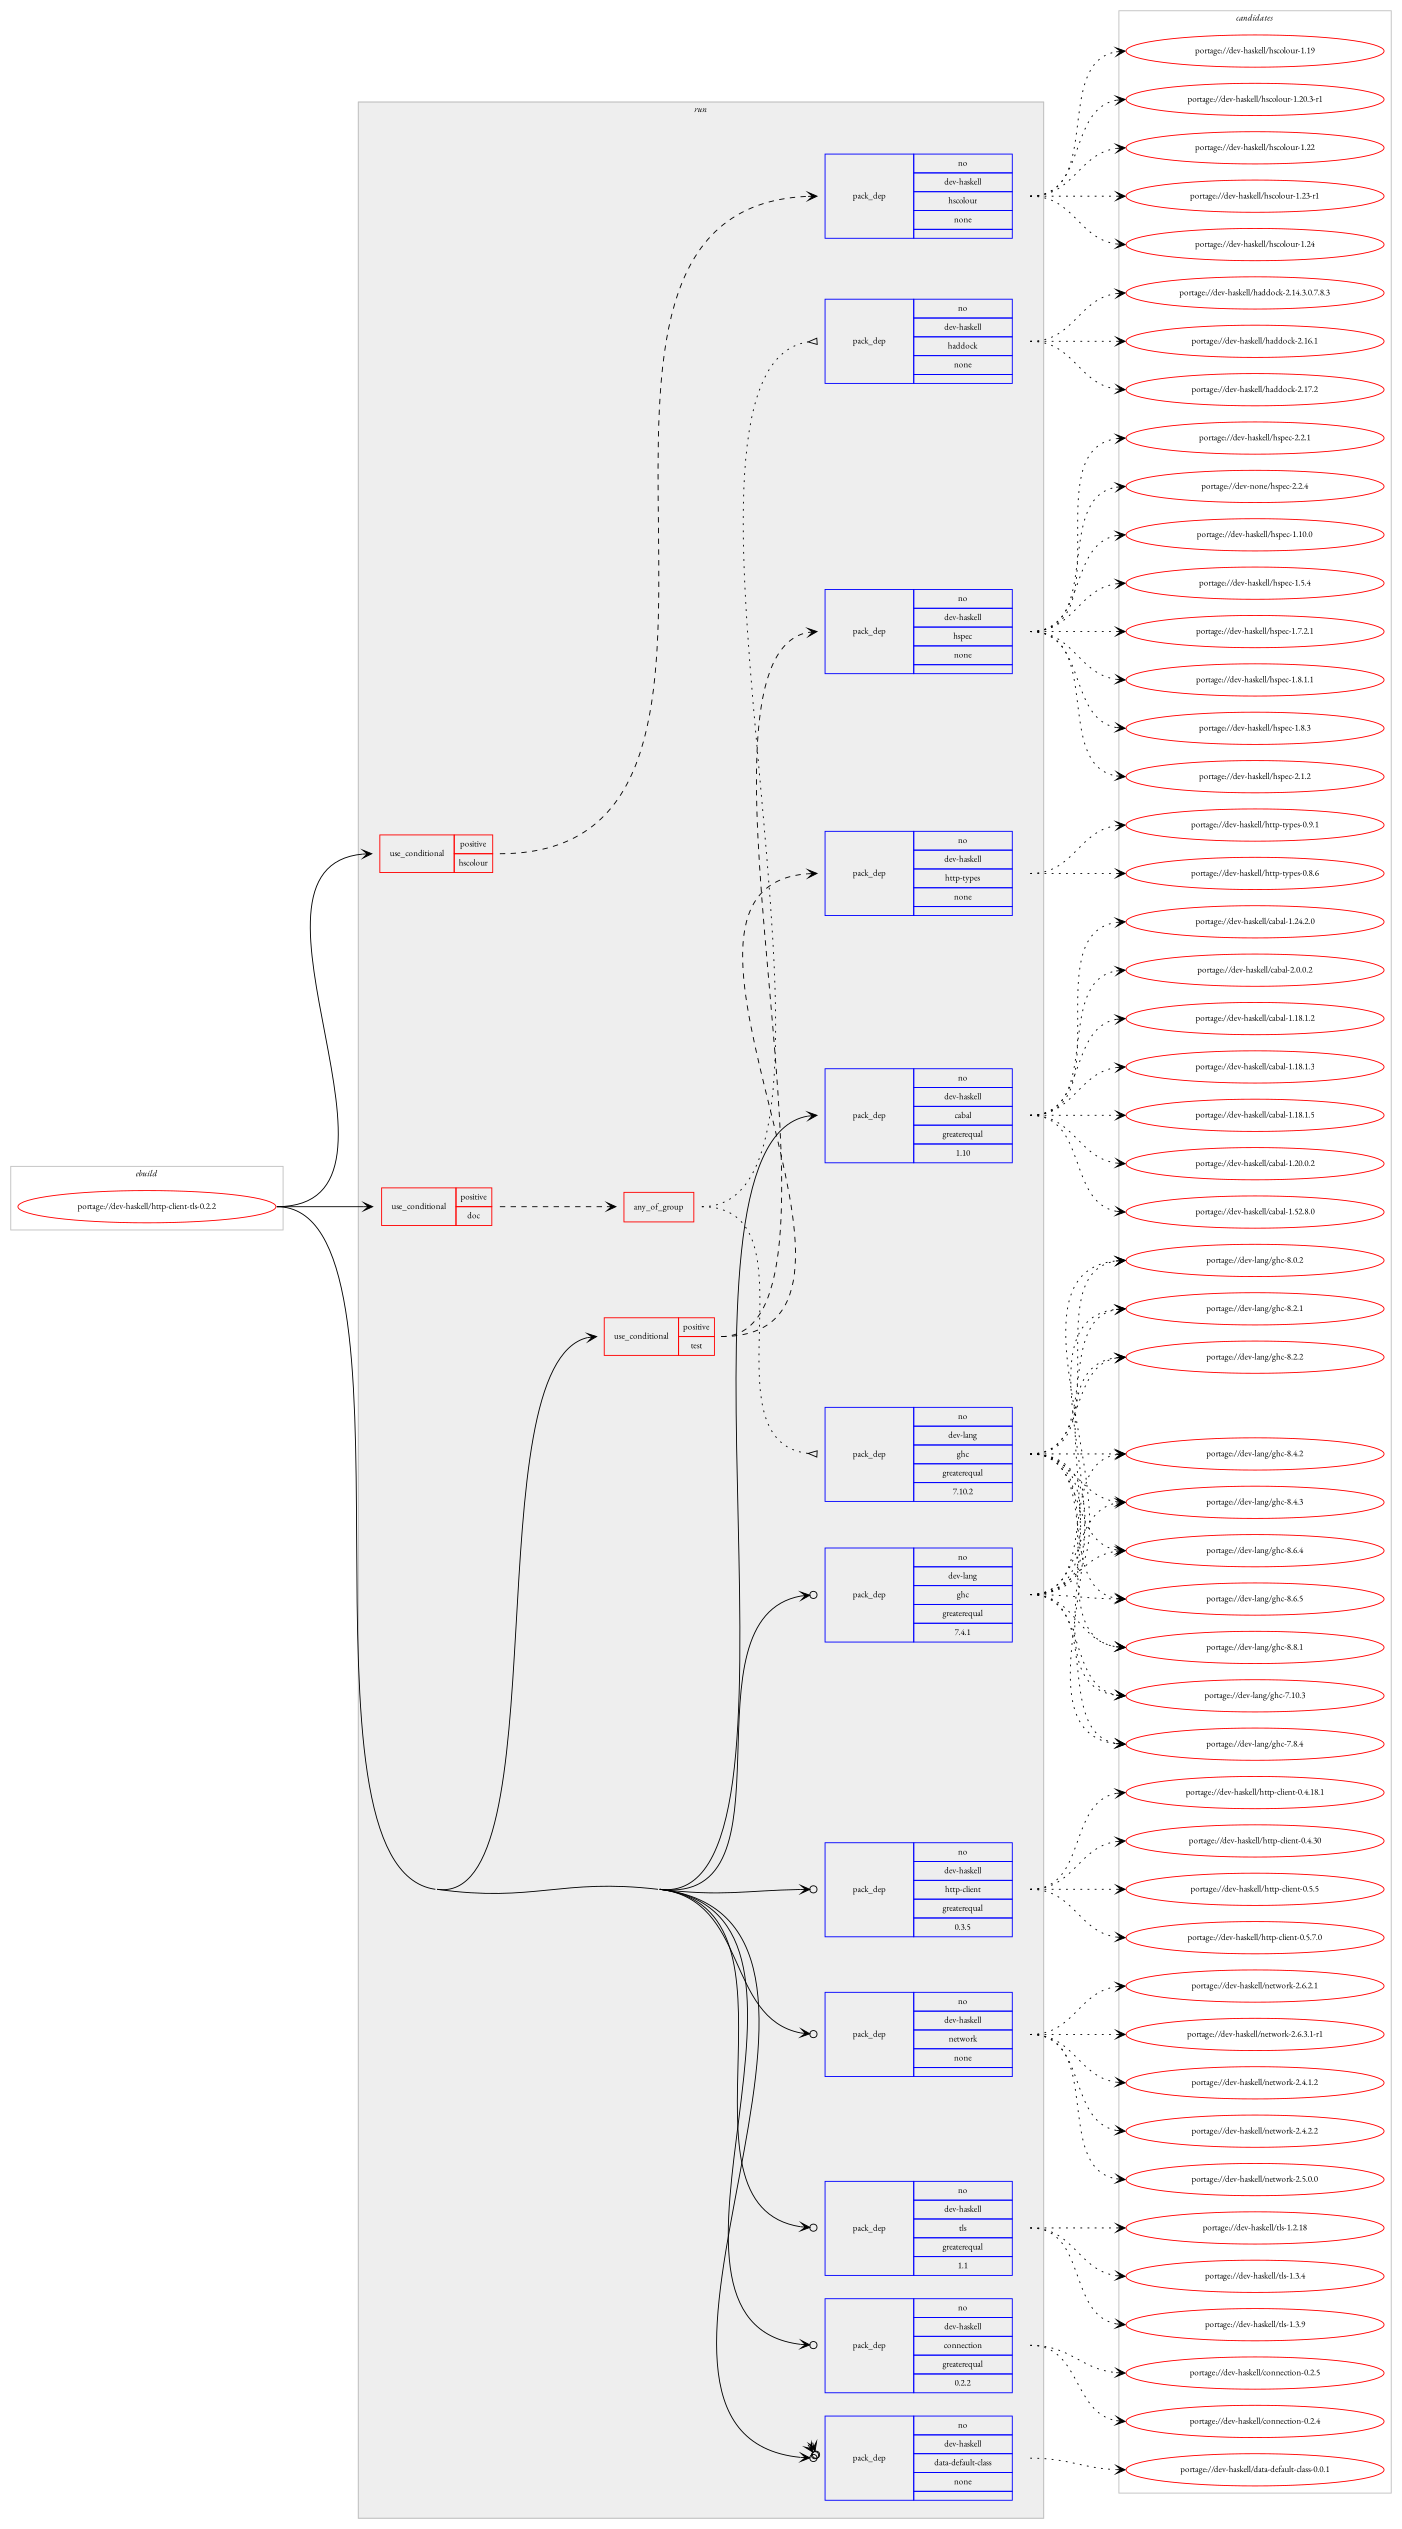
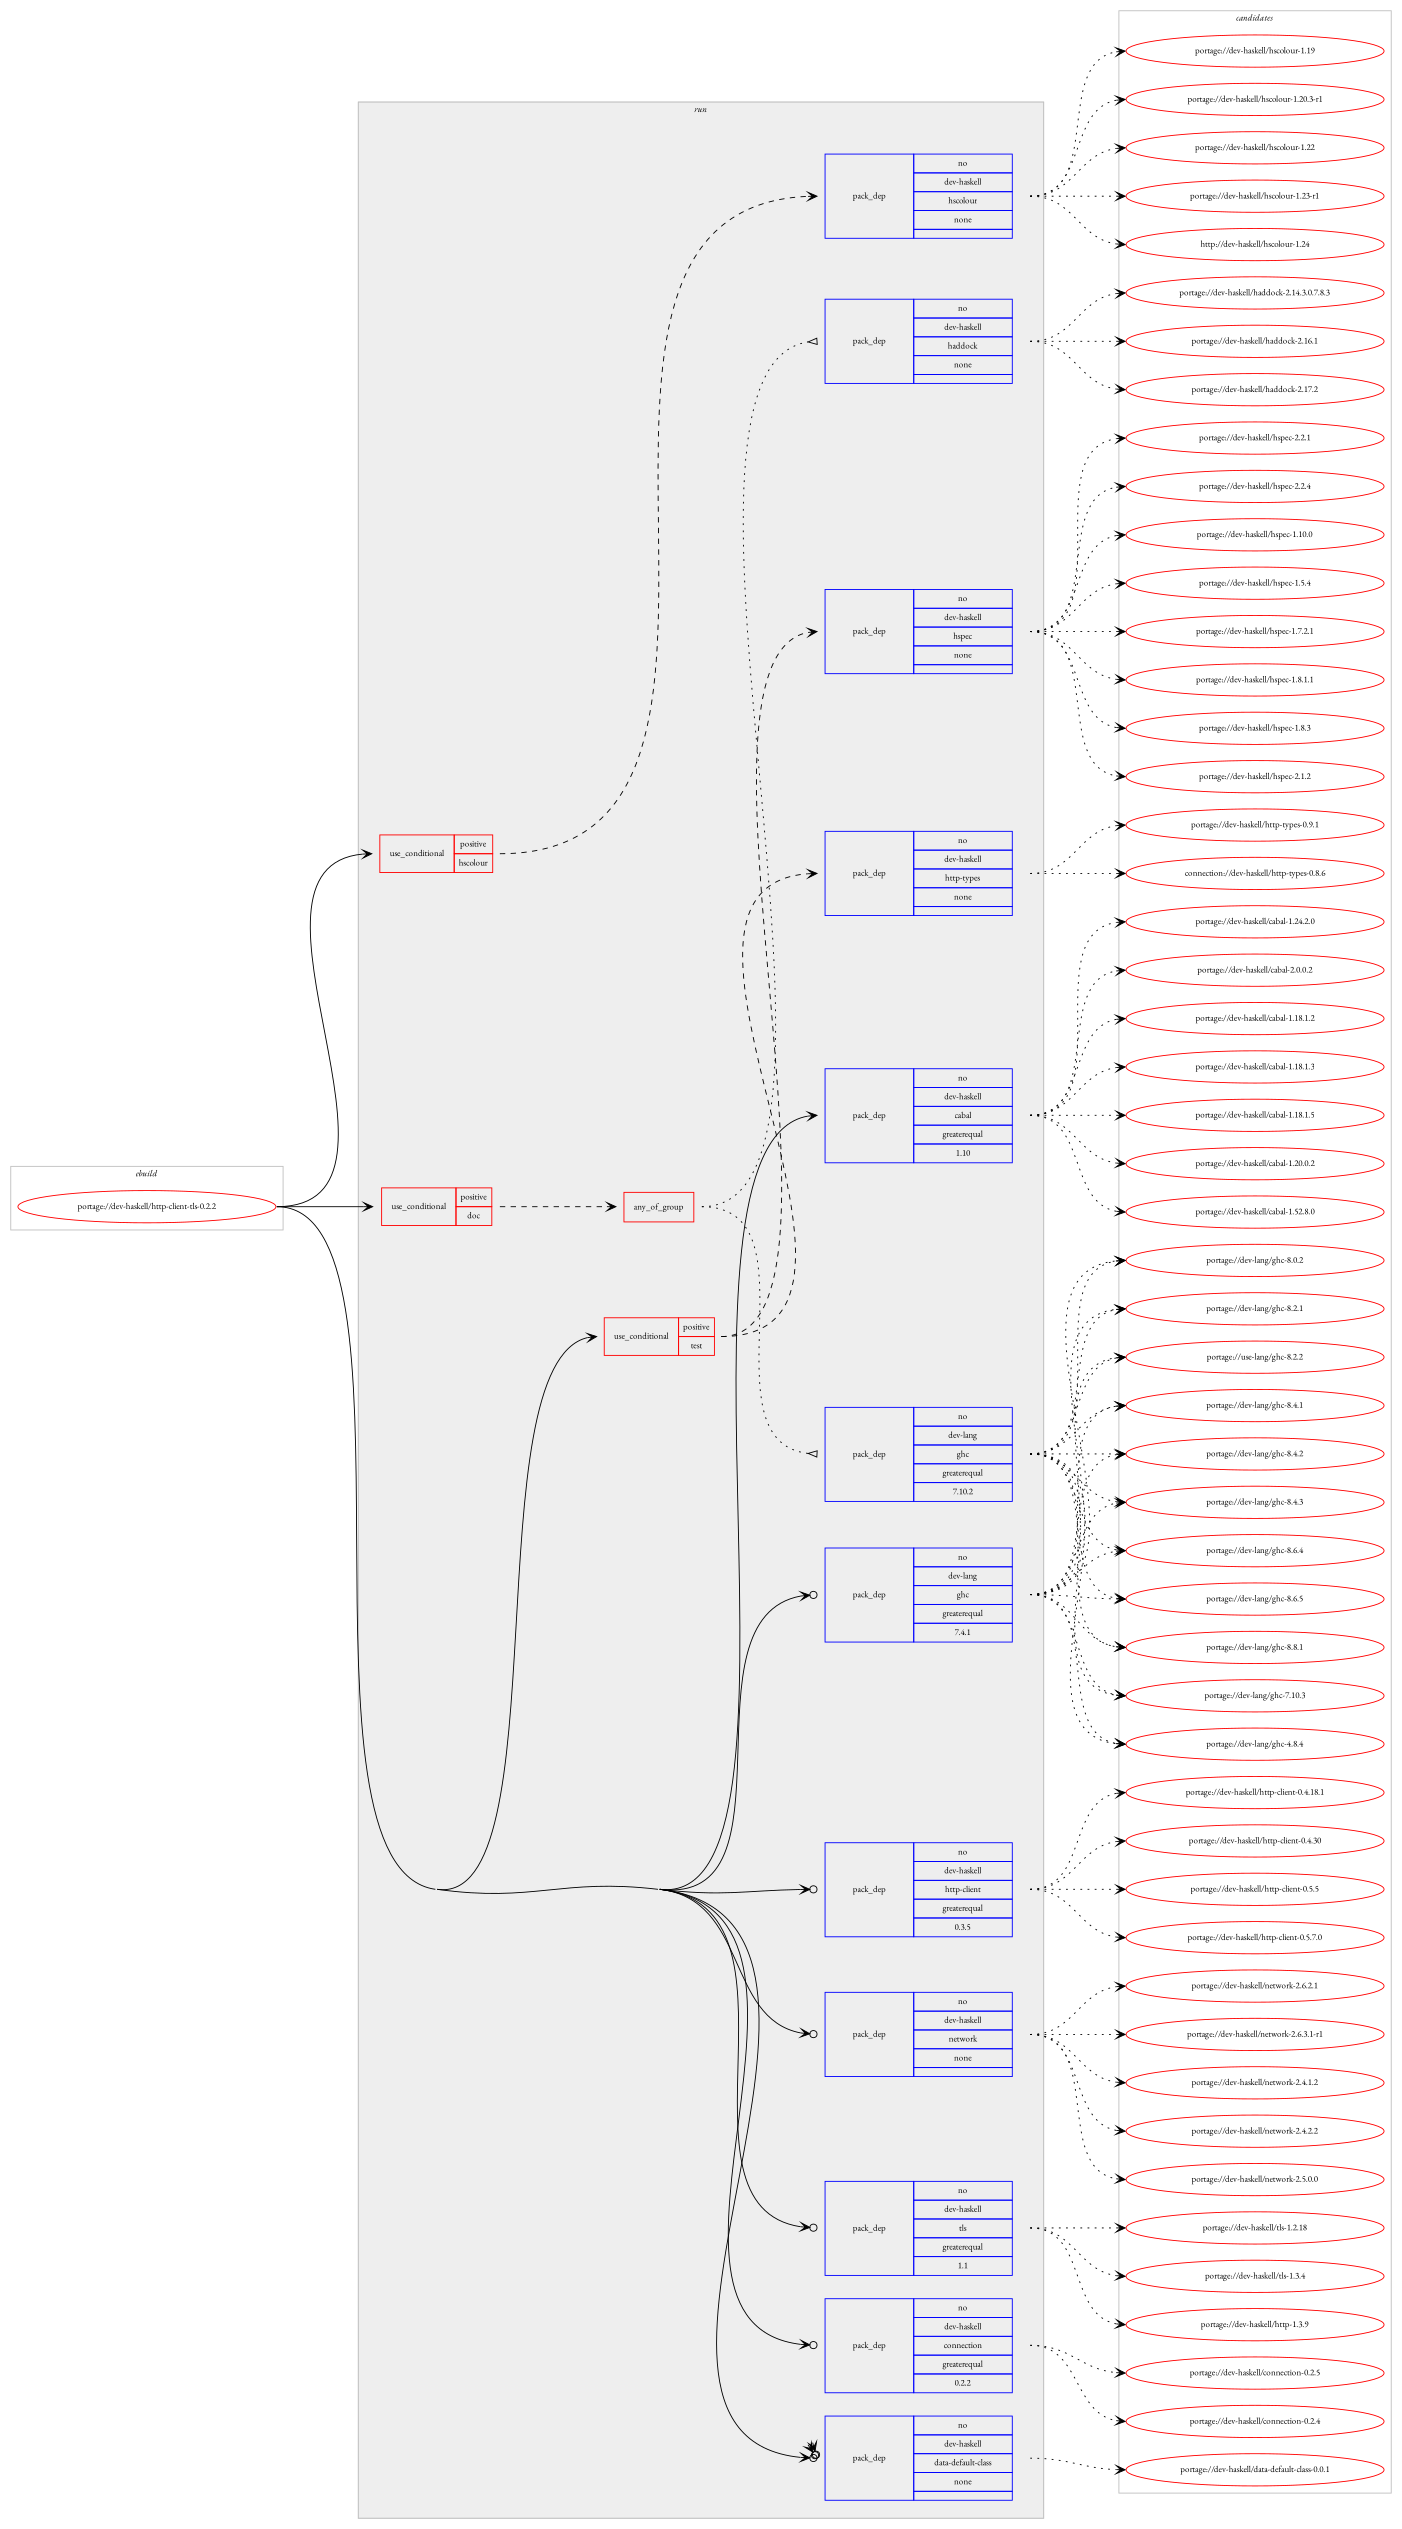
node "portage://dev-haskell/hscolour-1.24": label "portage://dev-haskell/hscolour-1.24" -> "http://dev-haskell/hscolour-1.24"
node "portage://dev-none/hspec-2.2.4": label "portage://dev-none/hspec-2.2.4" -> "portage://dev-haskell/hspec-2.2.4"
node "portage://dev-haskell/http-types-0.8.6": label "portage://dev-haskell/http-types-0.8.6" -> "connection://dev-haskell/http-types-0.8.6"
node "portage://dev-lang/ghc-8.2.2": label "portage://dev-lang/ghc-8.2.2" -> "portage://use-lang/ghc-8.2.2"
node "portage://dev-lang/ghc-8.4.1": added
node "portage://dev-lang/ghc-7.8.4": label "portage://dev-lang/ghc-7.8.4" -> "portage://dev-lang/ghc-4.8.4"
node "portage://dev-haskell/tls-1.3.9": label "portage://dev-haskell/tls-1.3.9" -> "portage://dev-haskell/http-1.3.9"
